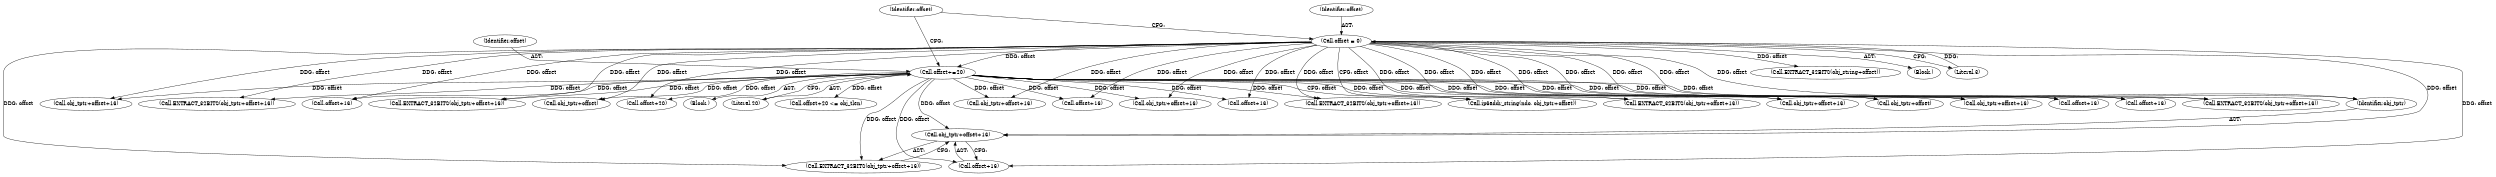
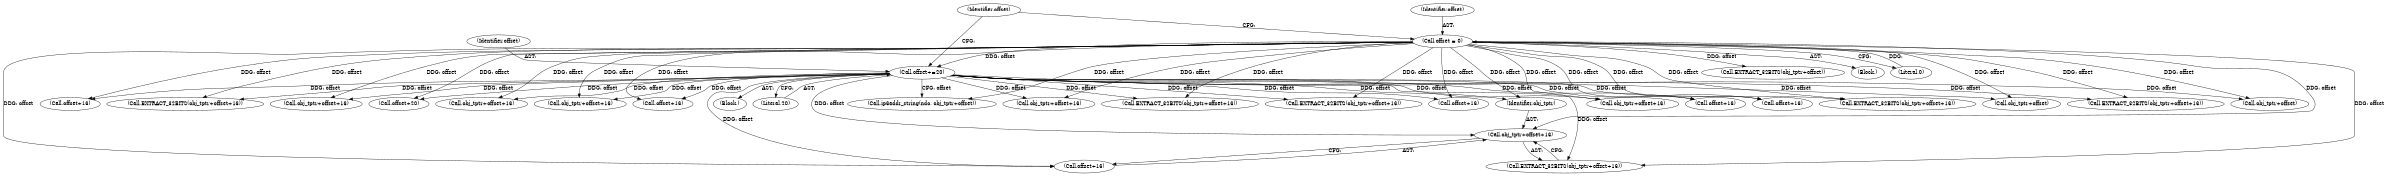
edge "(Call,offset = 0)" -> "(Call,ip6addr_string(ndo, obj_tptr+offset))": label "CFG: offset" -> "DDG: offset"
node "(Call,EXTRACT_32BITS(obj_string+offset))": label "(Call,EXTRACT_32BITS(obj_string+offset))" -> "(Call,EXTRACT_32BITS(obj_tptr+offset))"
node "(Literal,3)": label "(Literal,3)" -> "(Literal,0)"
node "(Call,offset+20 <= obj_tlen)": removed
